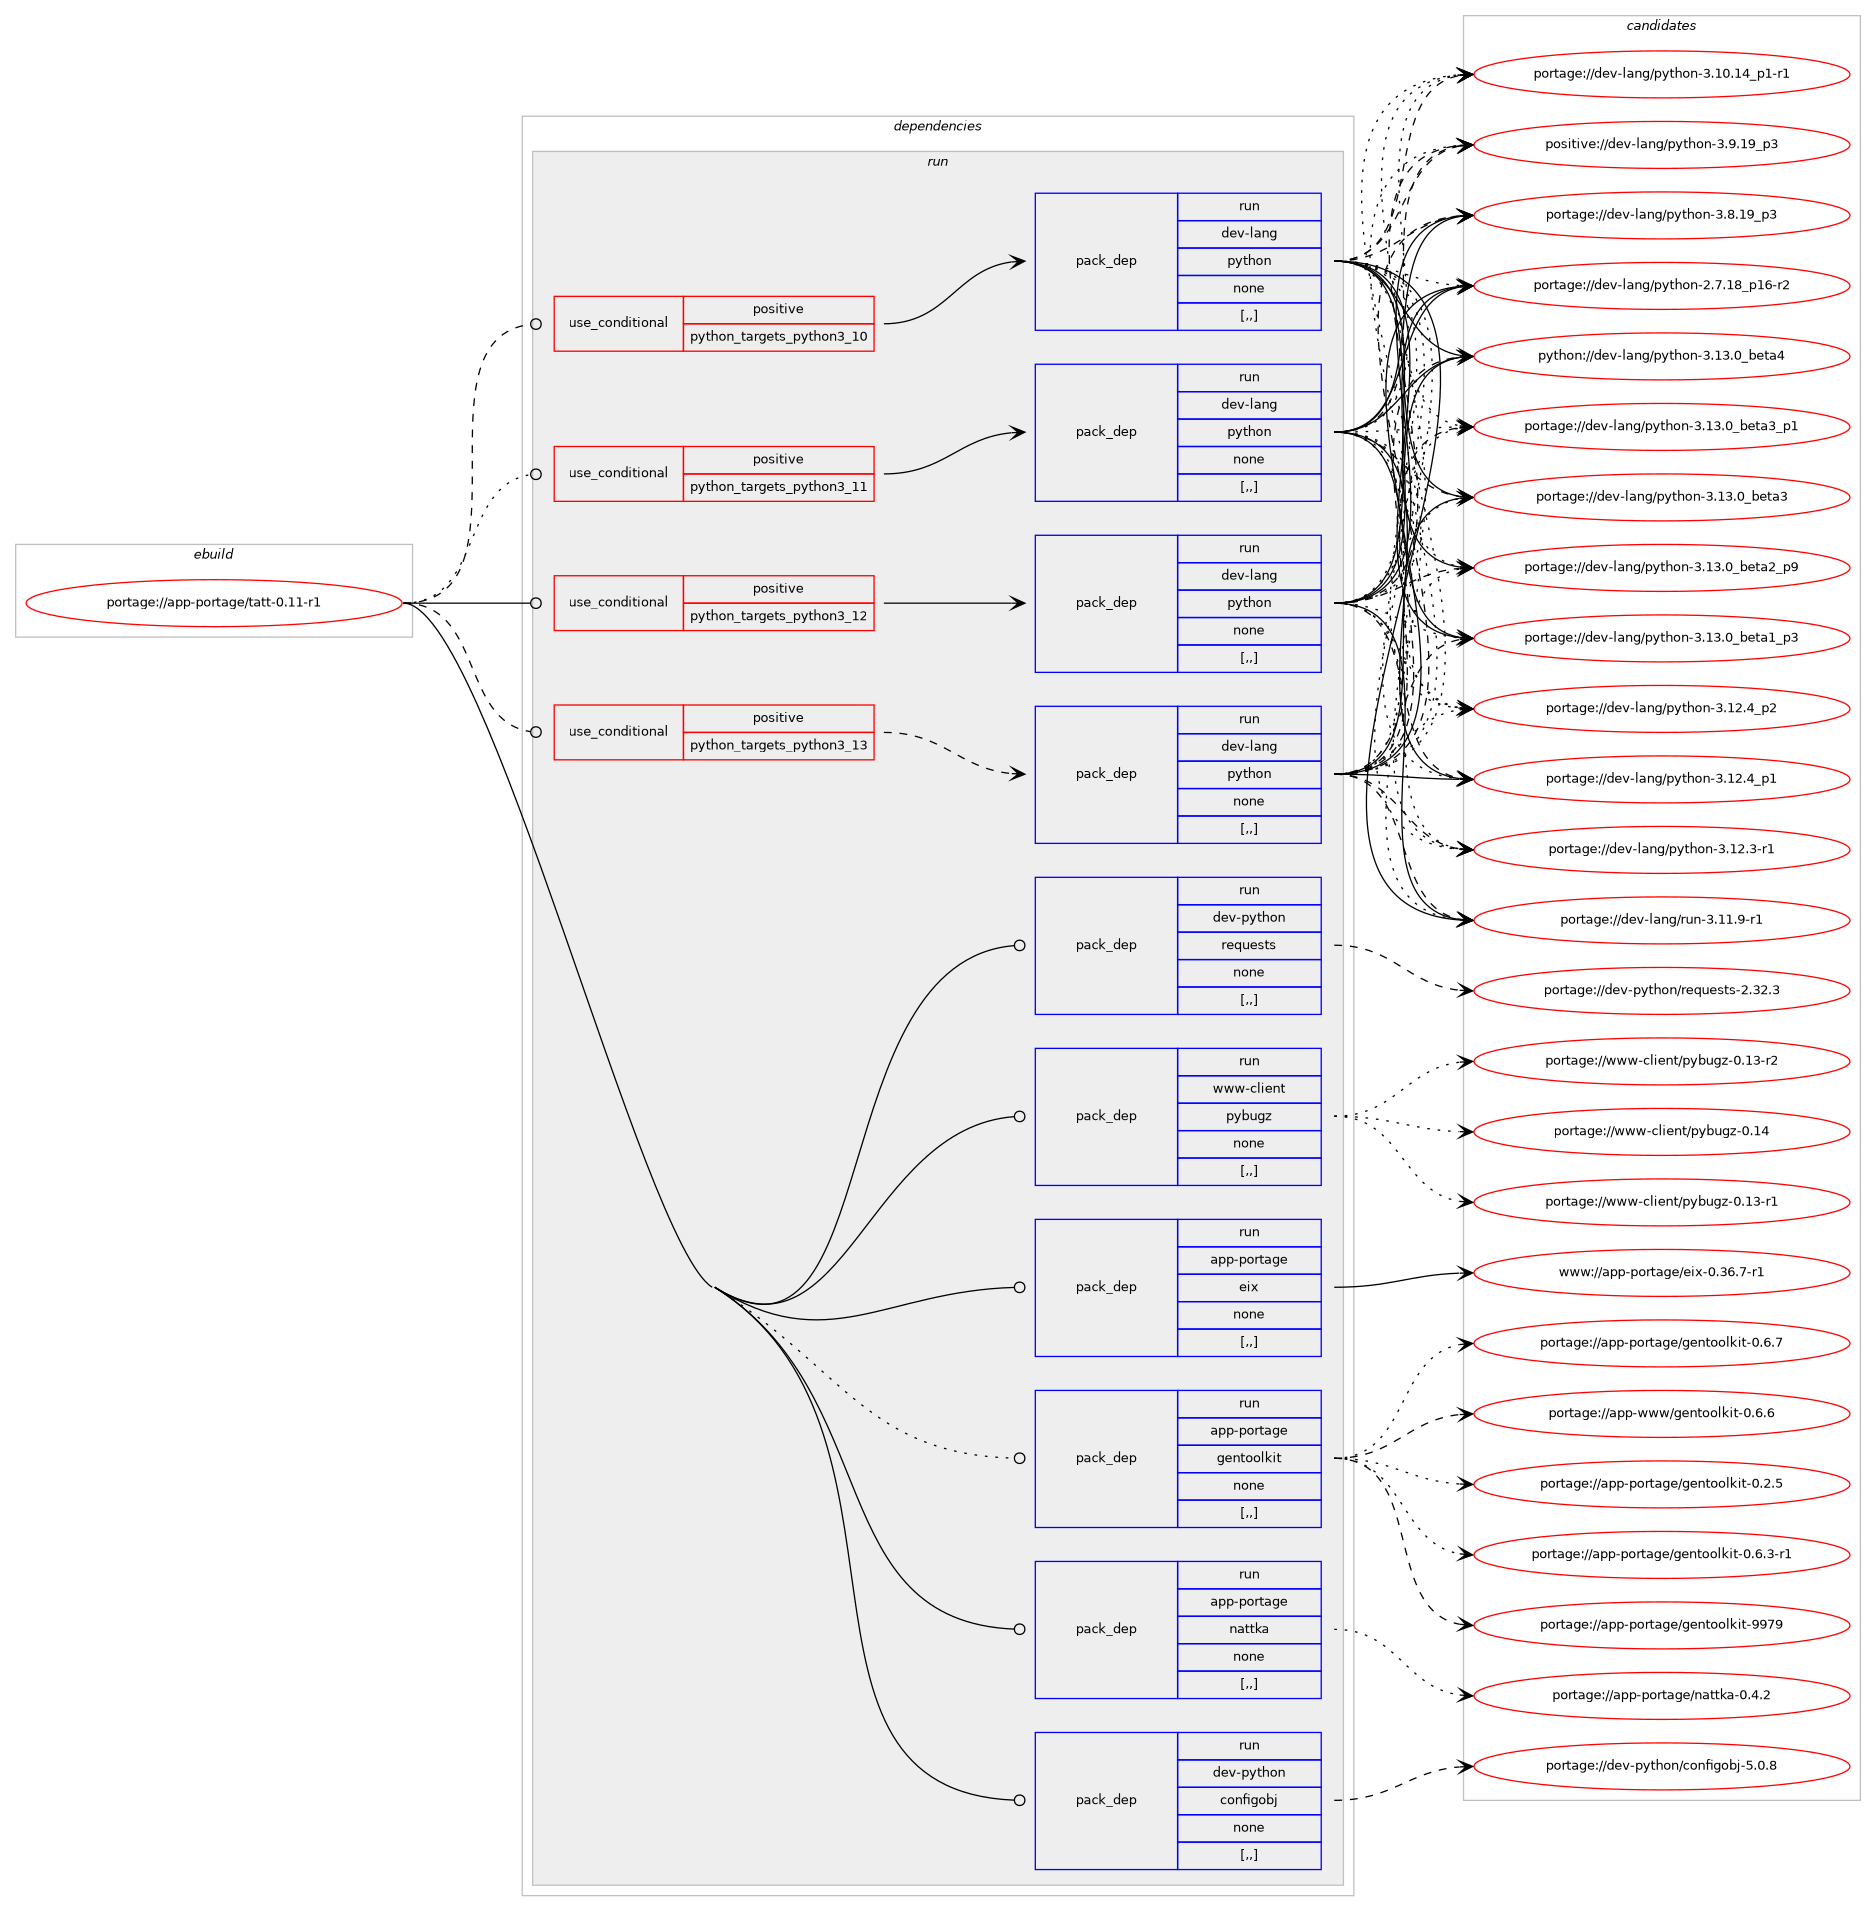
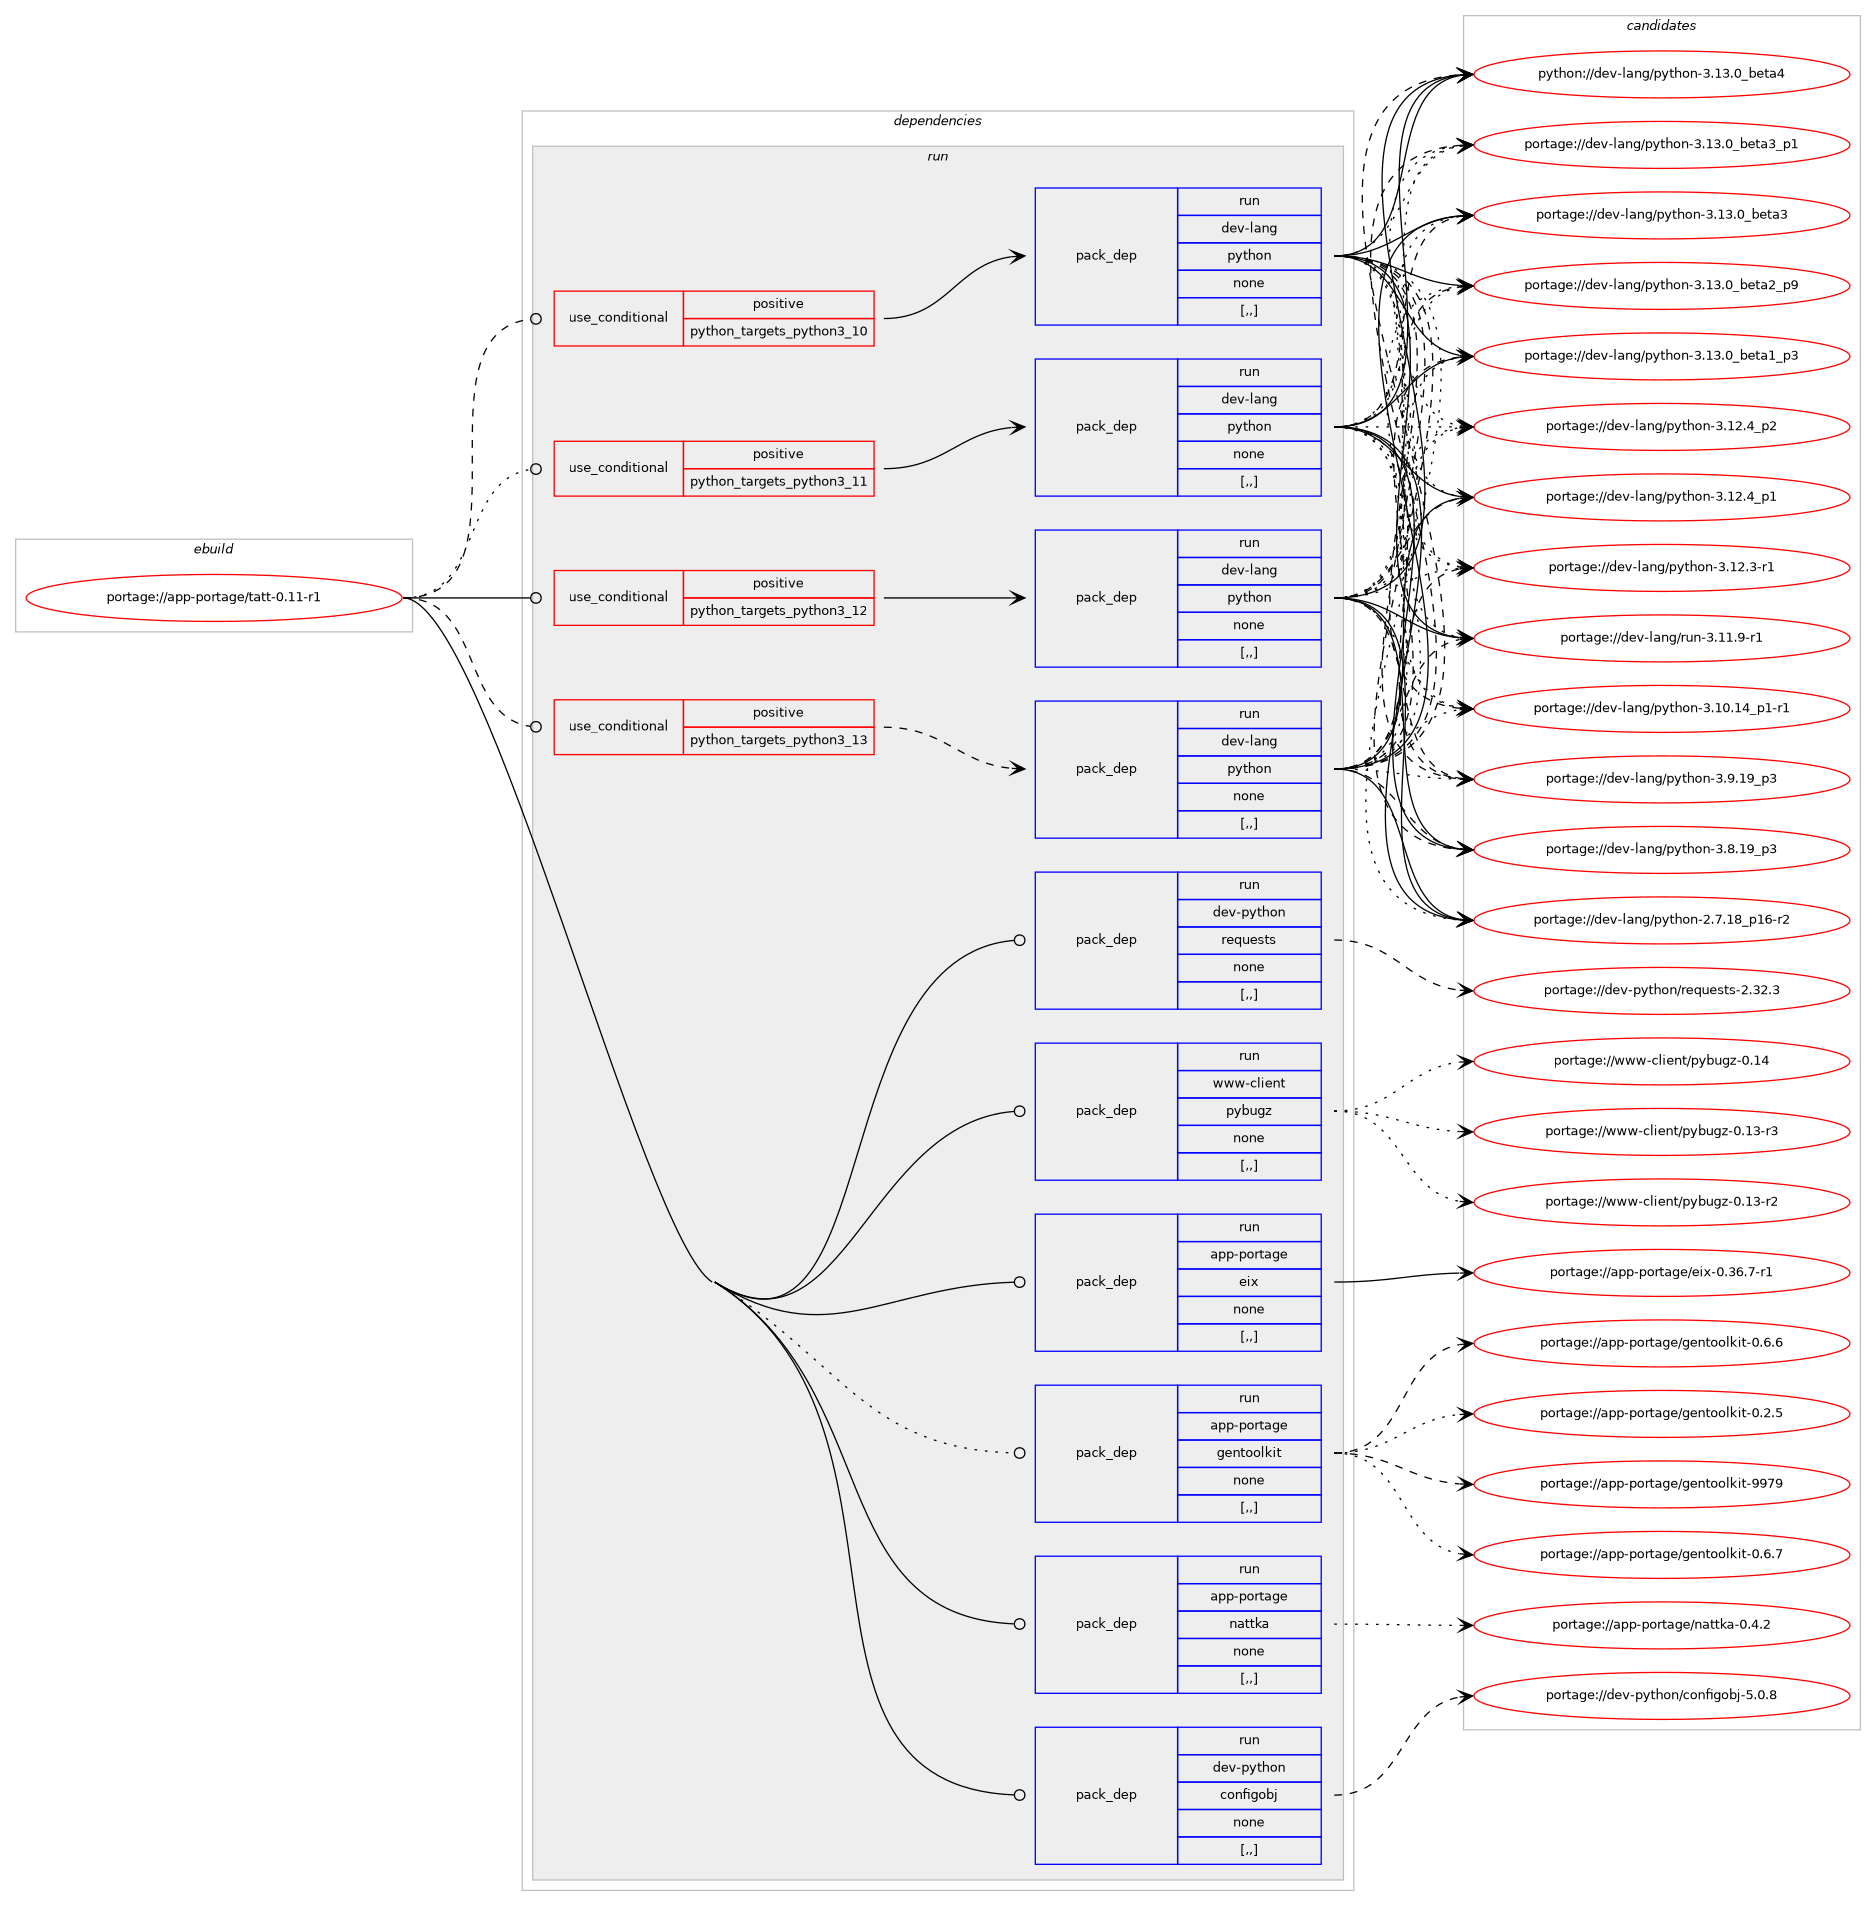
node "positive://dev-lang/python-3.9.19_p3": label "positive://dev-lang/python-3.9.19_p3" -> "portage://dev-lang/python-3.9.19_p3"
node "portage://www-client/pybugz-0.13-r1": label "portage://www-client/pybugz-0.13-r1" -> "portage://www-client/pybugz-0.13-r3"
node "www://app-portage/eix-0.36.7-r1": label "www://app-portage/eix-0.36.7-r1" -> "portage://app-portage/eix-0.36.7-r1"
node "portage://app-www/gentoolkit-0.6.6": label "portage://app-www/gentoolkit-0.6.6" -> "portage://app-portage/gentoolkit-0.6.6"
node "portage://app-portage/gentoolkit-0.6.3-r1": removed
